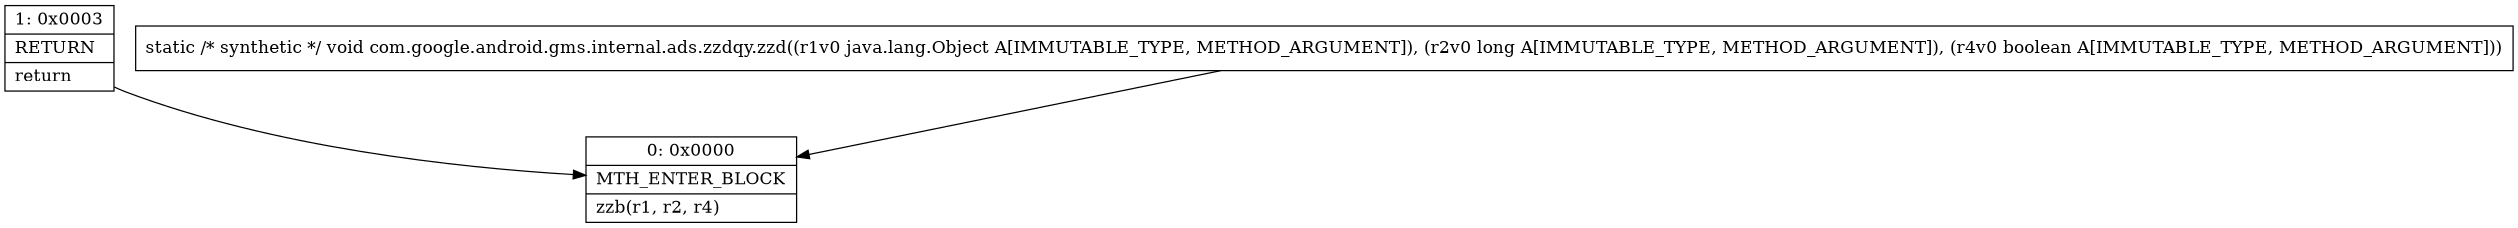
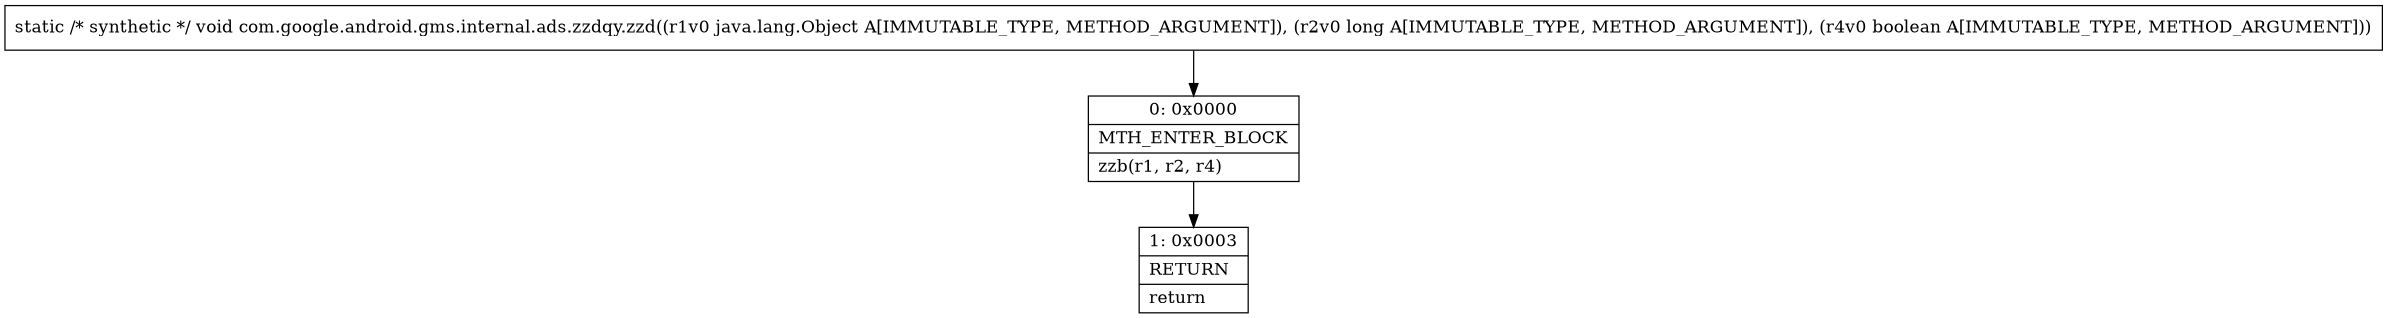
edge "1: 0x0003" -> "0: 0x0000": reversed
